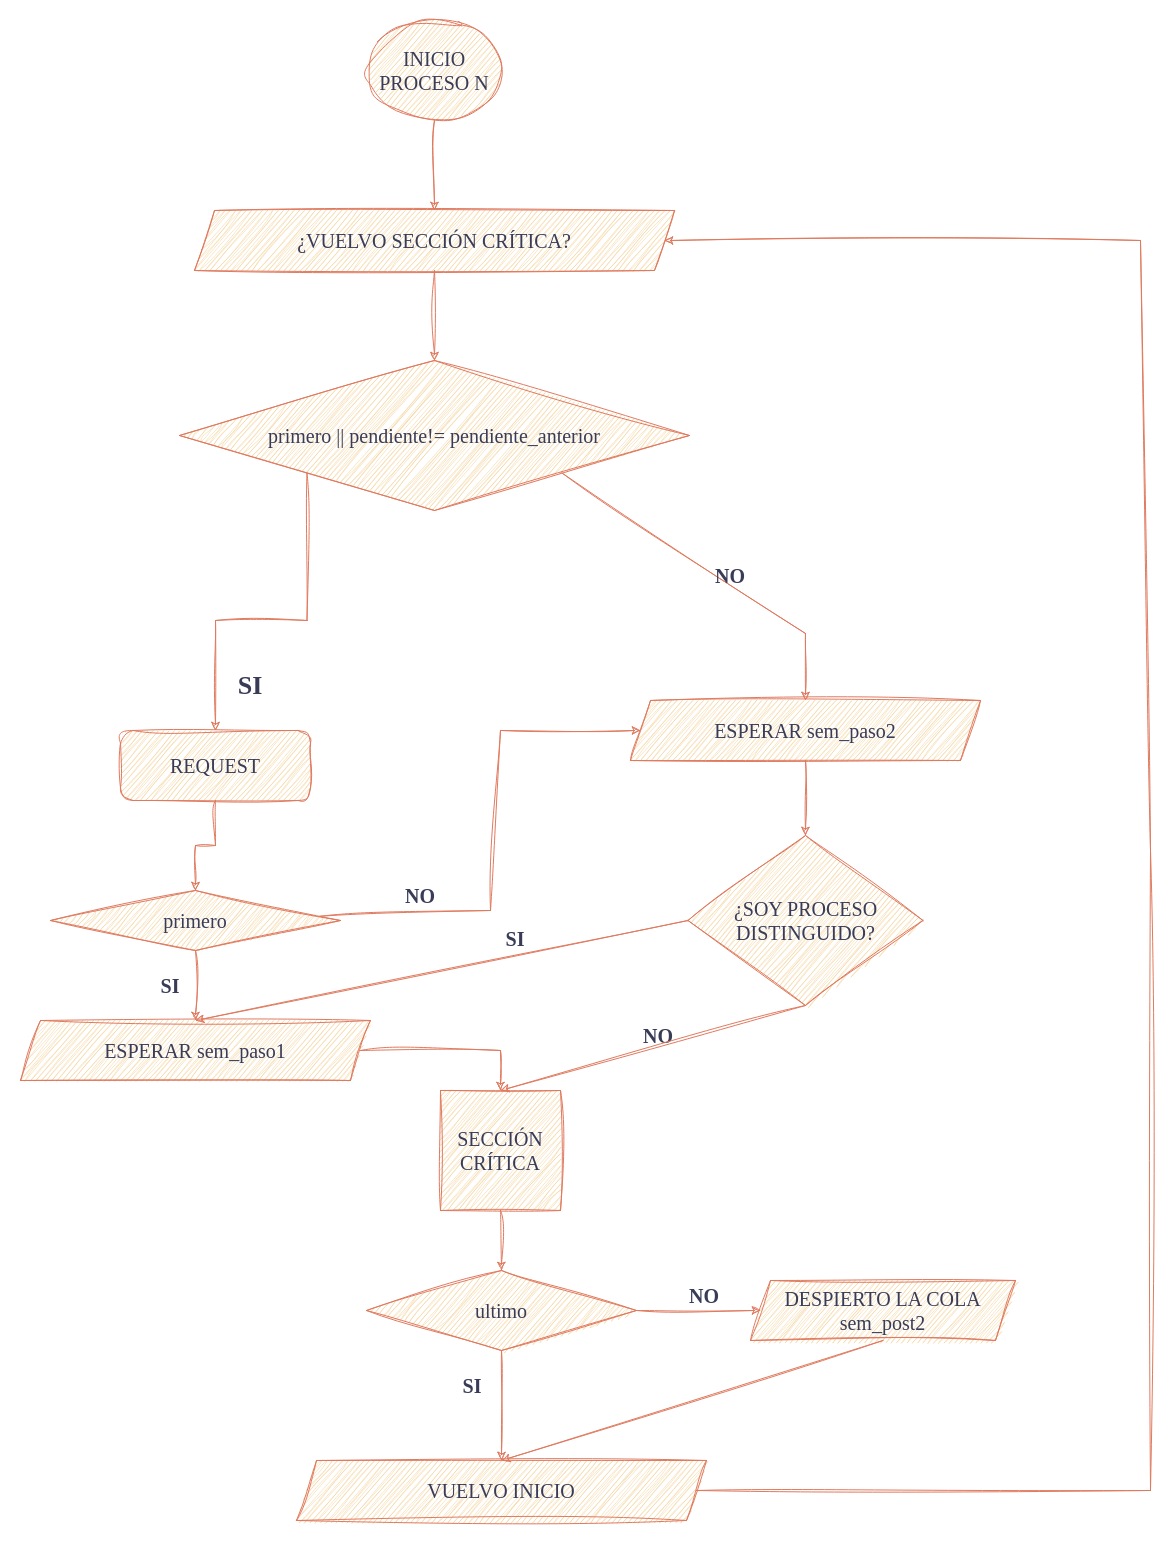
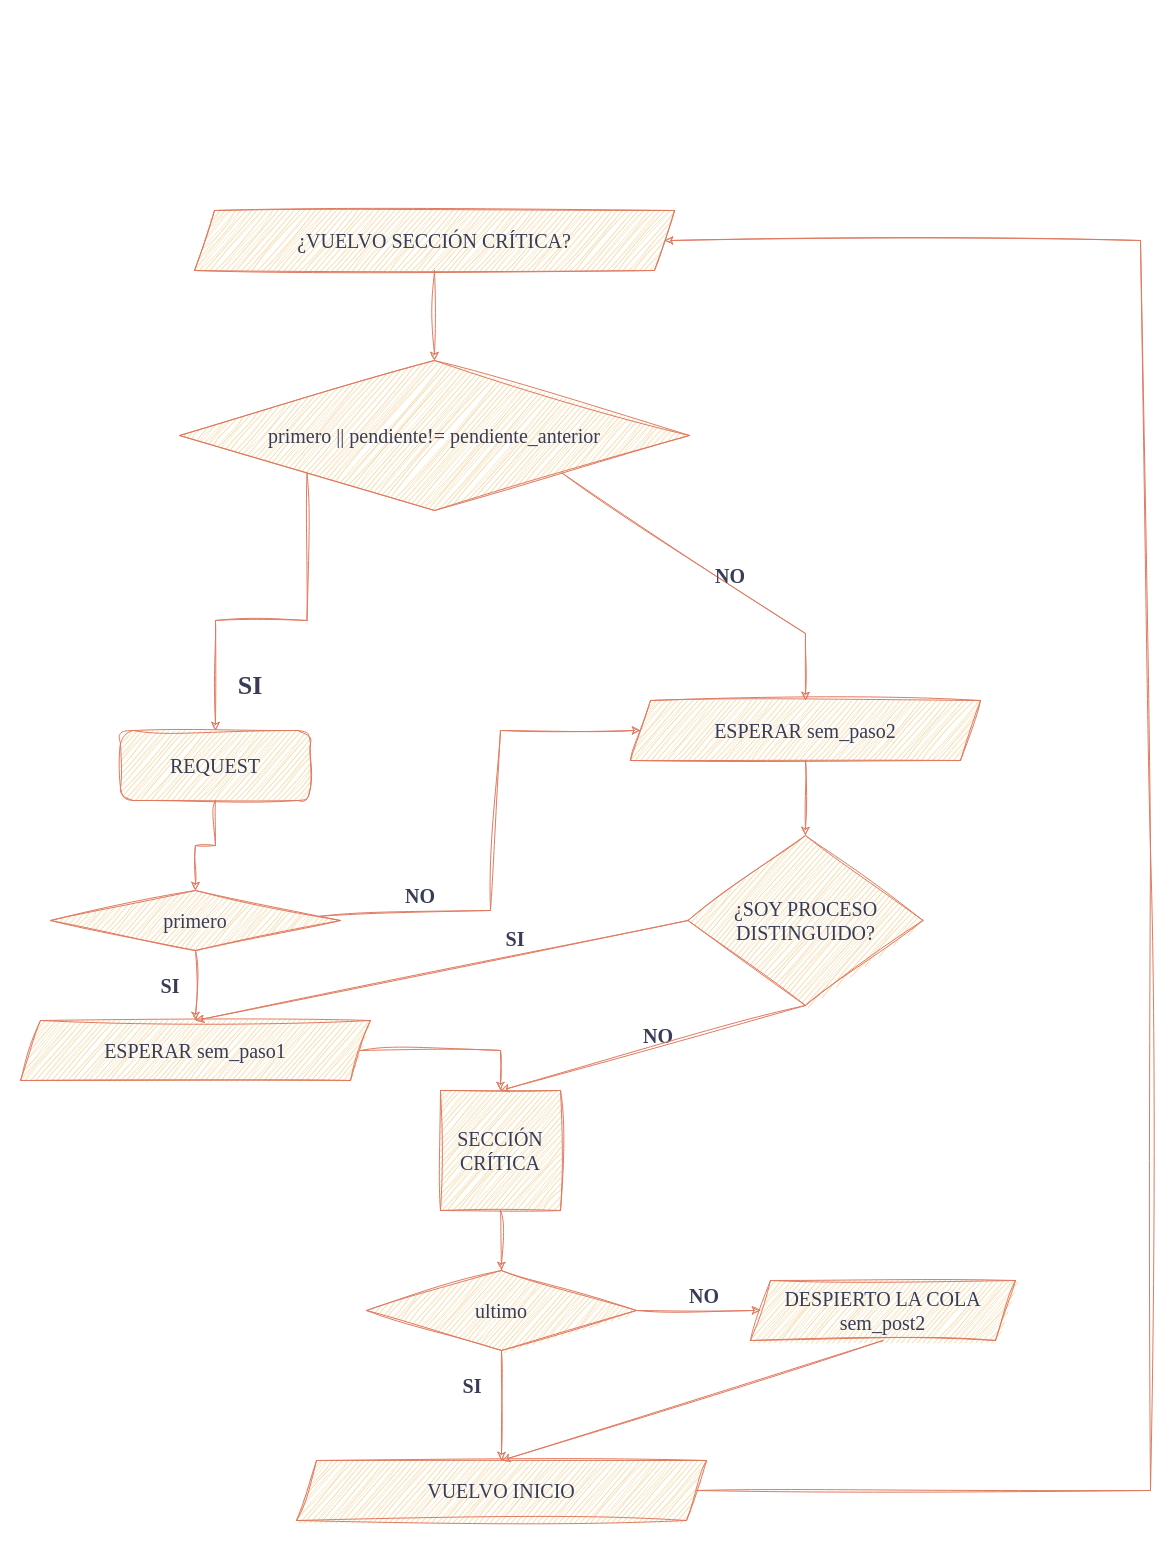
node "INICIO PROCESO N": removed
edge "INICIO PROCESO N" -> "¿VUELVO SECCIÓN CRÍTICA?": removed
